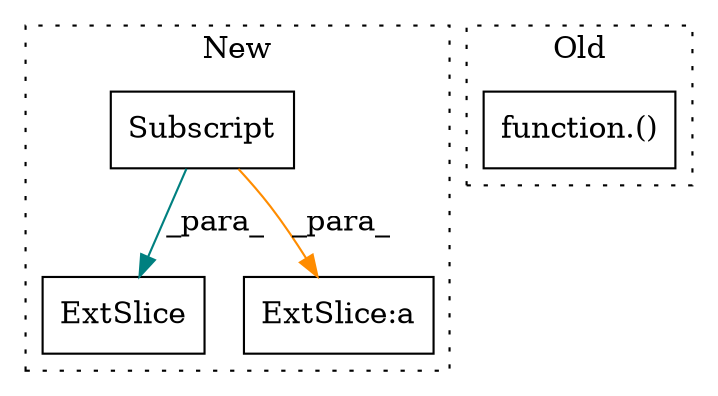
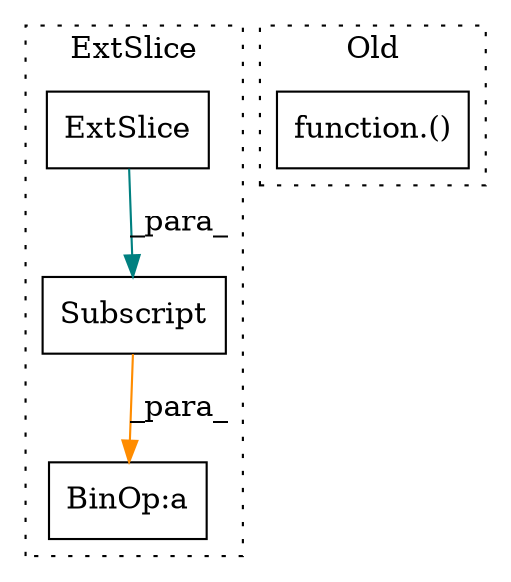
cluster "New": label "New" -> "ExtSlice"
edge "Subscript" -> "ExtSlice": reversed
node "ExtSlice:a": label "ExtSlice:a" -> "BinOp:a"
